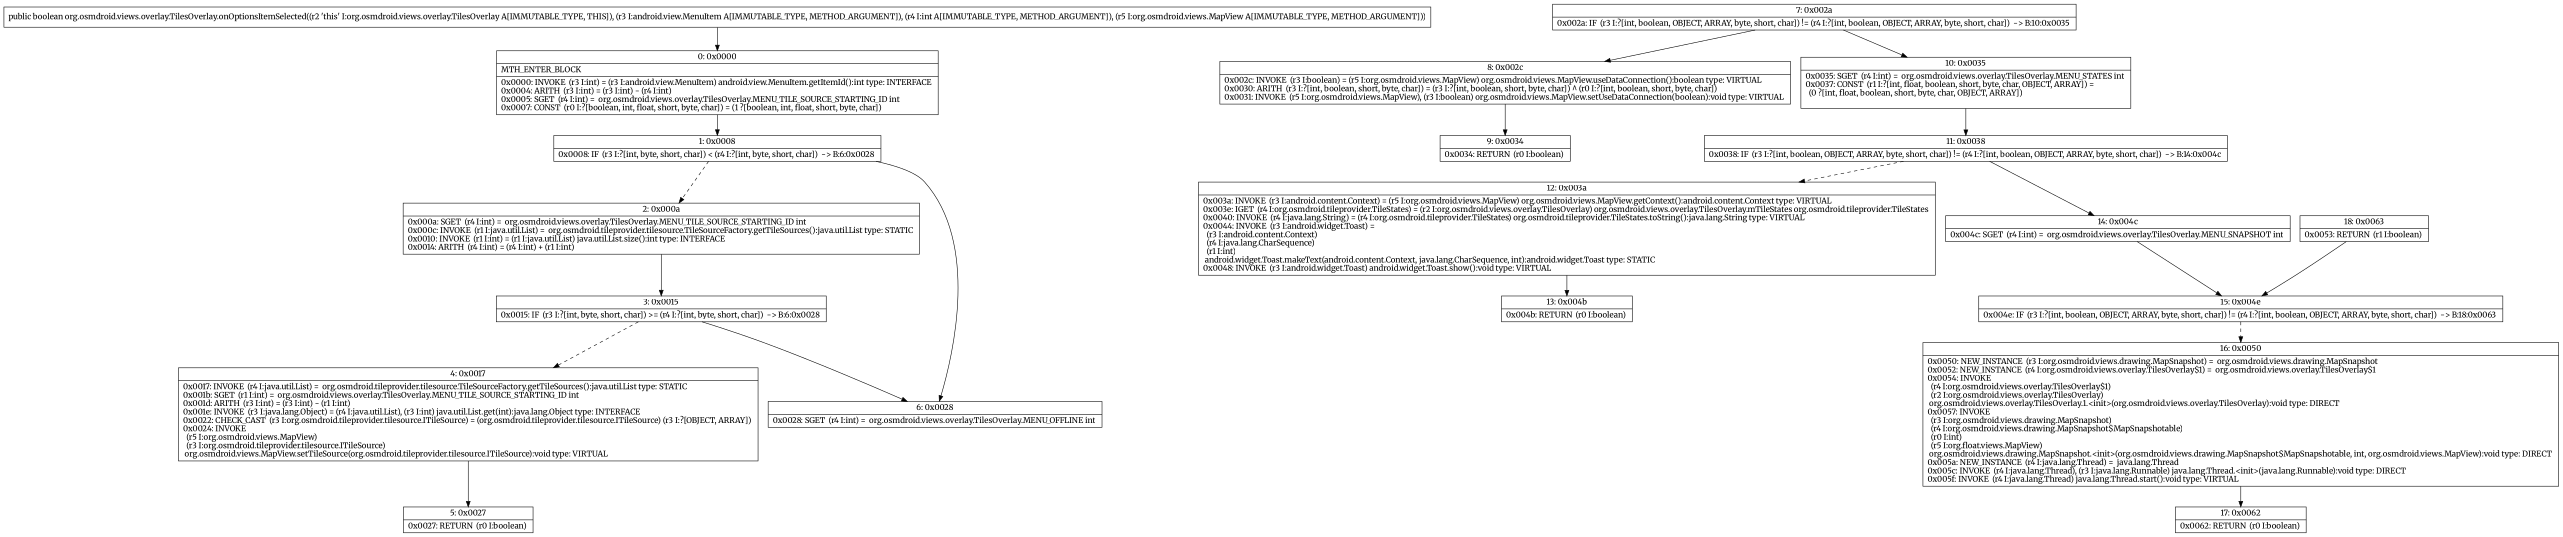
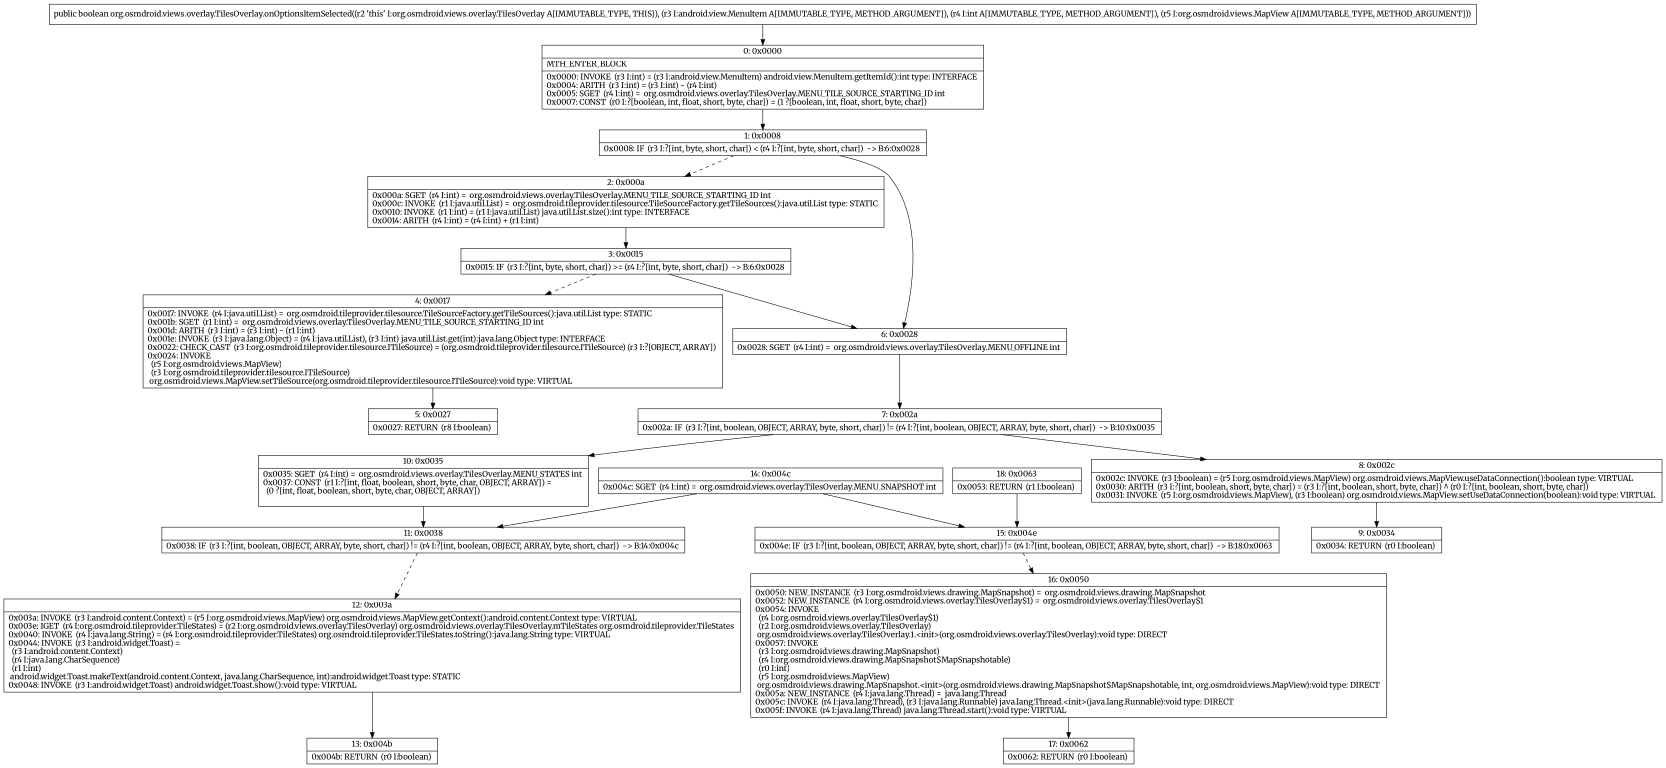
edge "11: 0x0038" -> "14: 0x004c": reversed
edge "6: 0x0028" -> "7: 0x002a": added
node "16: 0x0050": text "(r5 I:org.float.views.MapView)" -> "(r5 I:org.osmdroid.views.MapView)"
node "5: 0x0027": text "0x0027: RETURN  (r0 I:boolean)" -> "0x0027: RETURN  (r8 I:boolean)"
